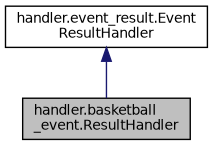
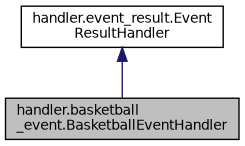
node "handler.basketball _event.ResultHandler": label "handler.basketball _event.ResultHandler" -> "handler.basketball _event.BasketballEventHandler"
